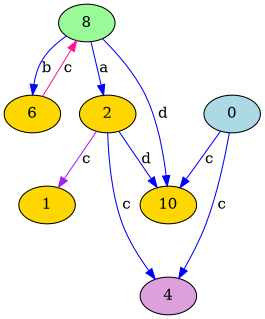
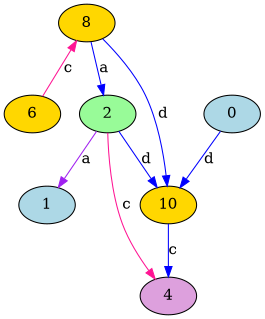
node "8": fillcolor palegreen -> gold
edge "8" -> "6": removed, label "b"
node "2": fillcolor gold -> palegreen
edge "2" -> "1": label "c" -> "a"
edge "0" -> "10": label "c" -> "d"
edge "0" -> "4": now "10" -> "4"
node "1": fillcolor gold -> lightblue
edge "2" -> "4": color blue -> deeppink
